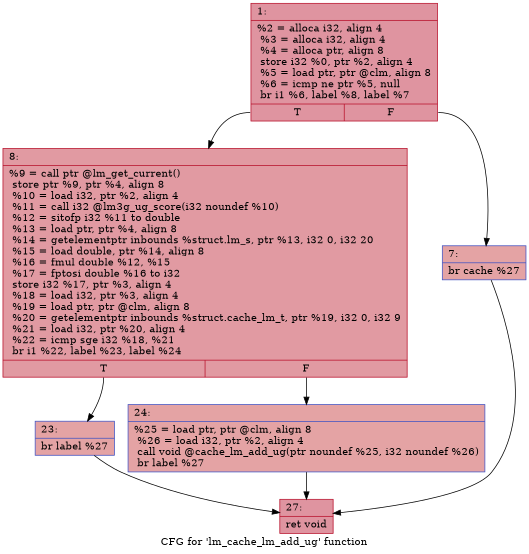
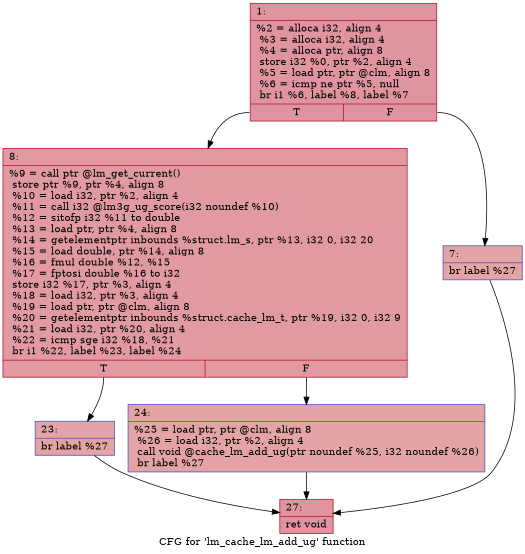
node "7:": text "br cache %27" -> "br label %27"
